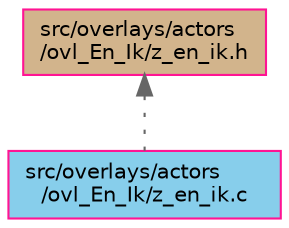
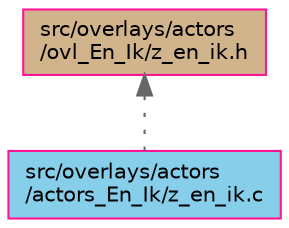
node "src/overlays/actors /ovl_En_Ik/z_en_ik.c": label "src/overlays/actors /ovl_En_Ik/z_en_ik.c" -> "src/overlays/actors /actors_En_Ik/z_en_ik.c"
